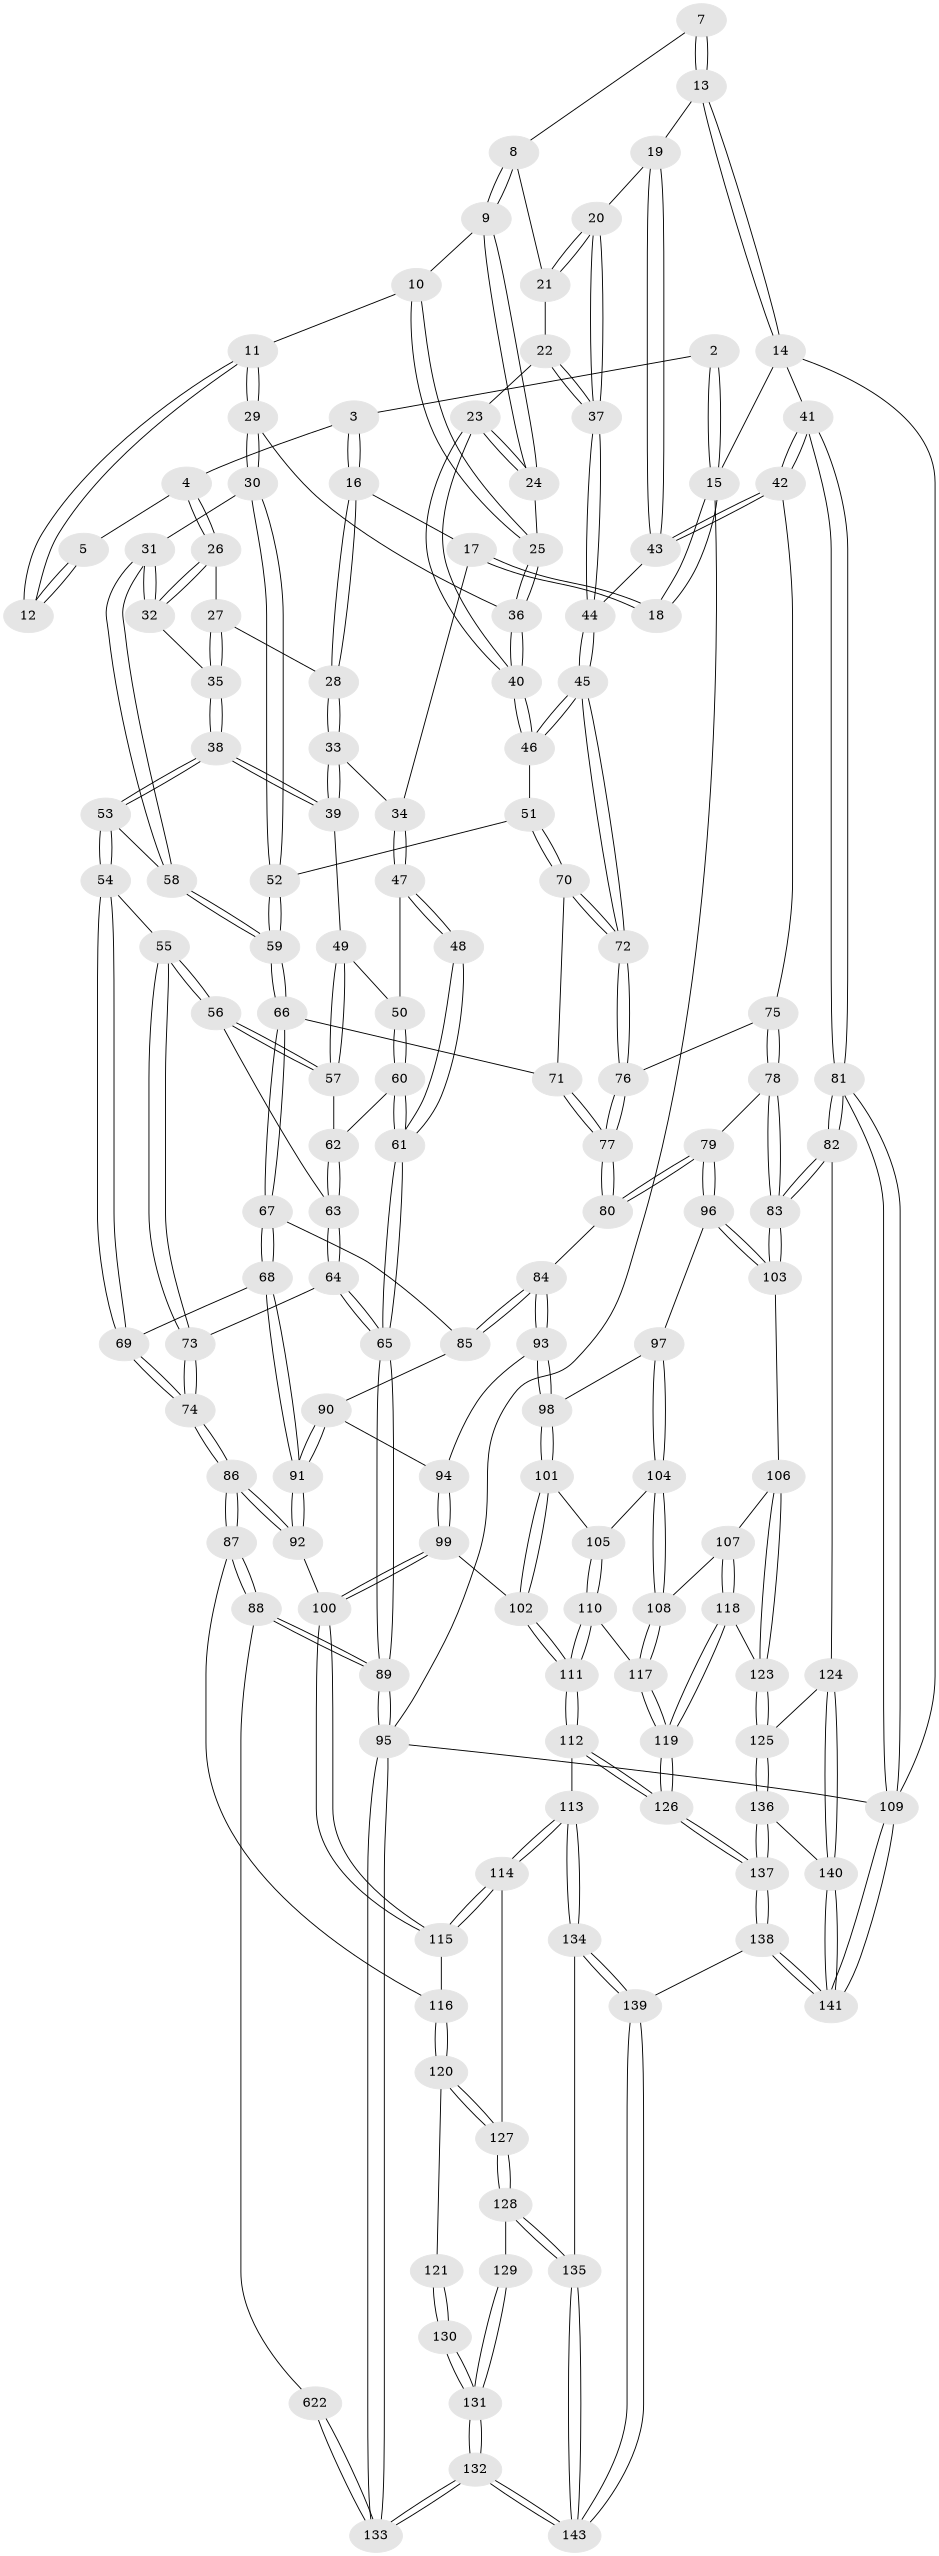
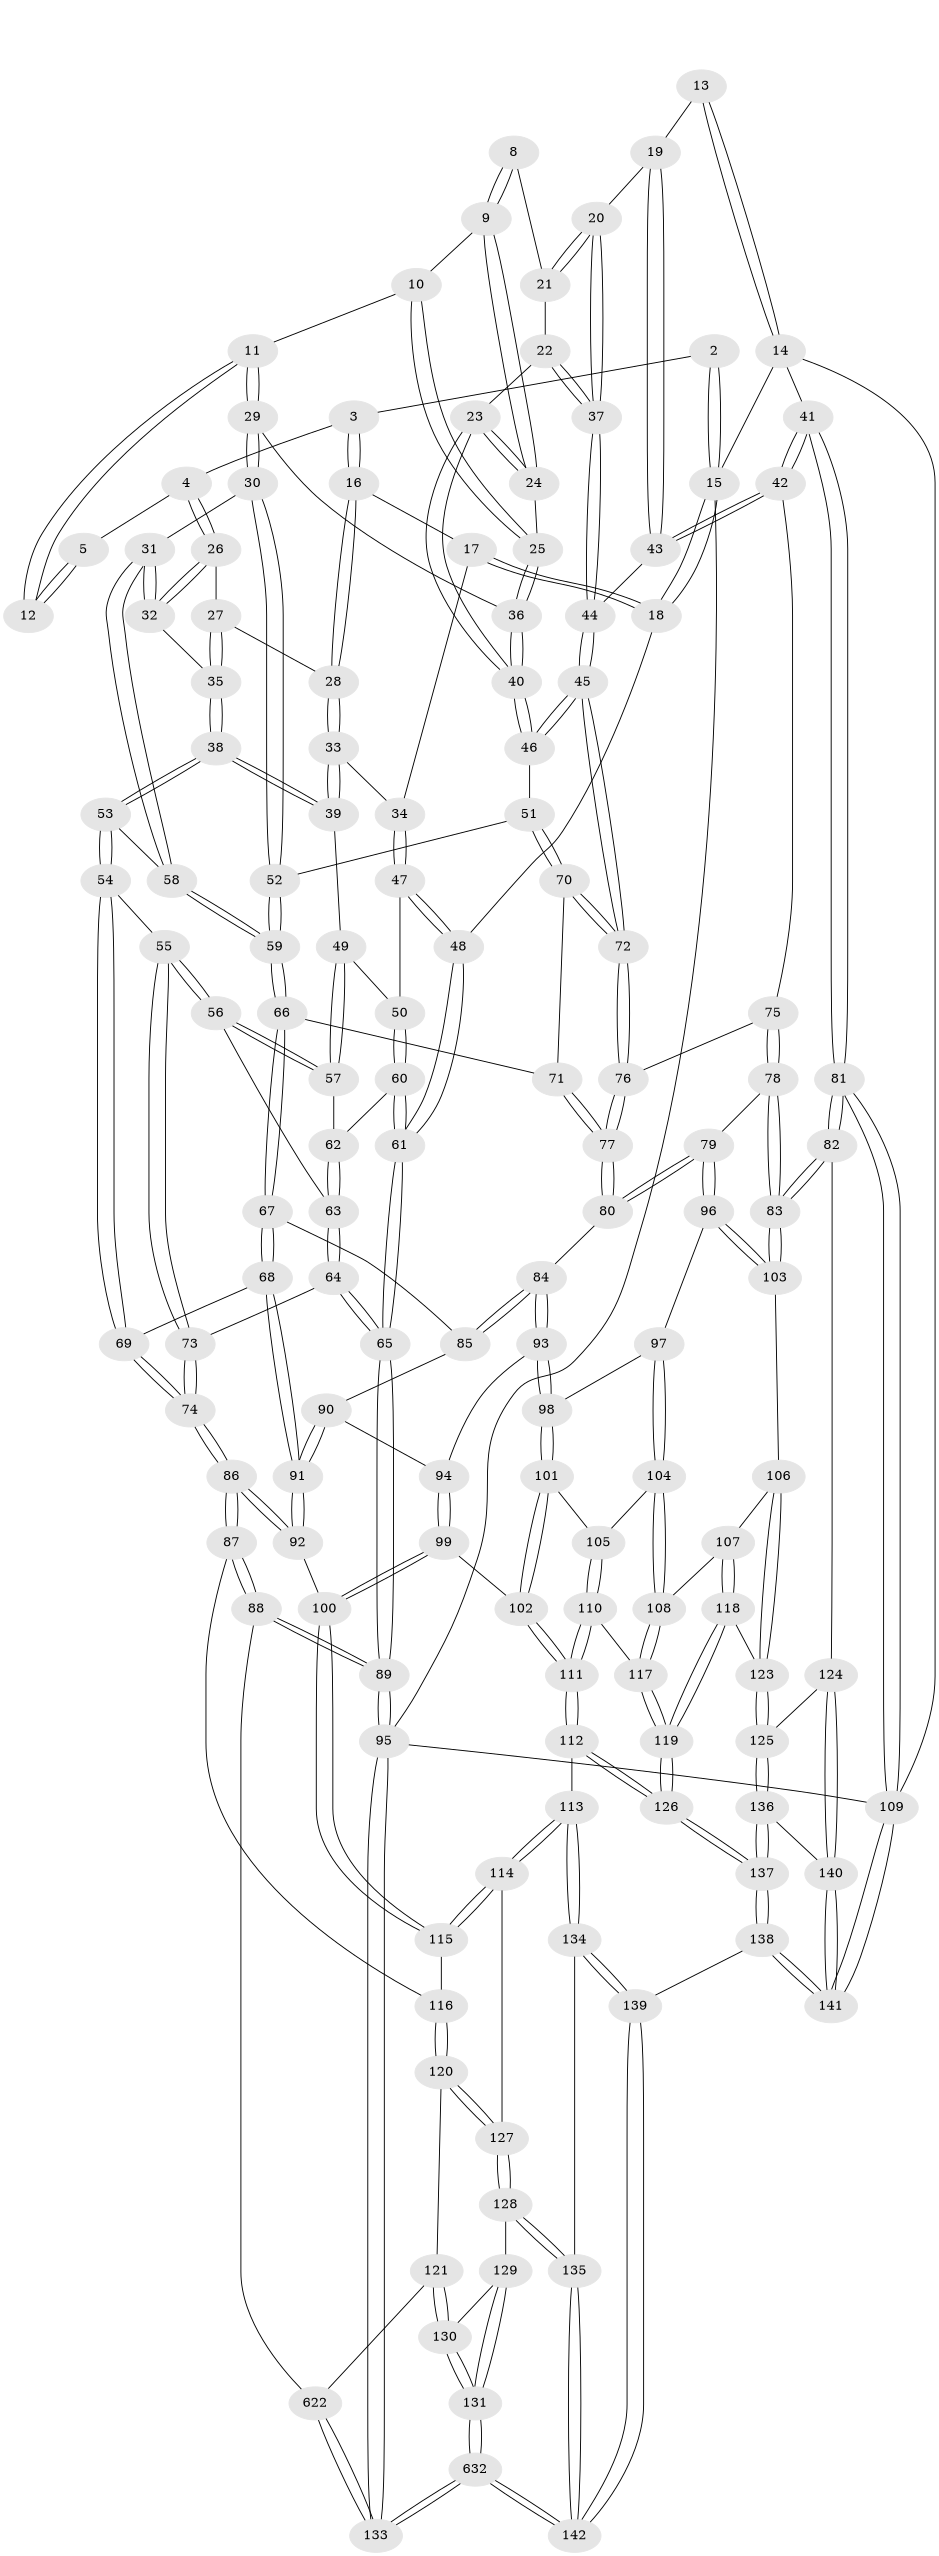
node "7": removed
edge "18" -- "48": added
edge "129" -- "130": added
edge "121" -- "622": added
node "132": label "132" -> "632"
node "143": label "143" -> "142"
